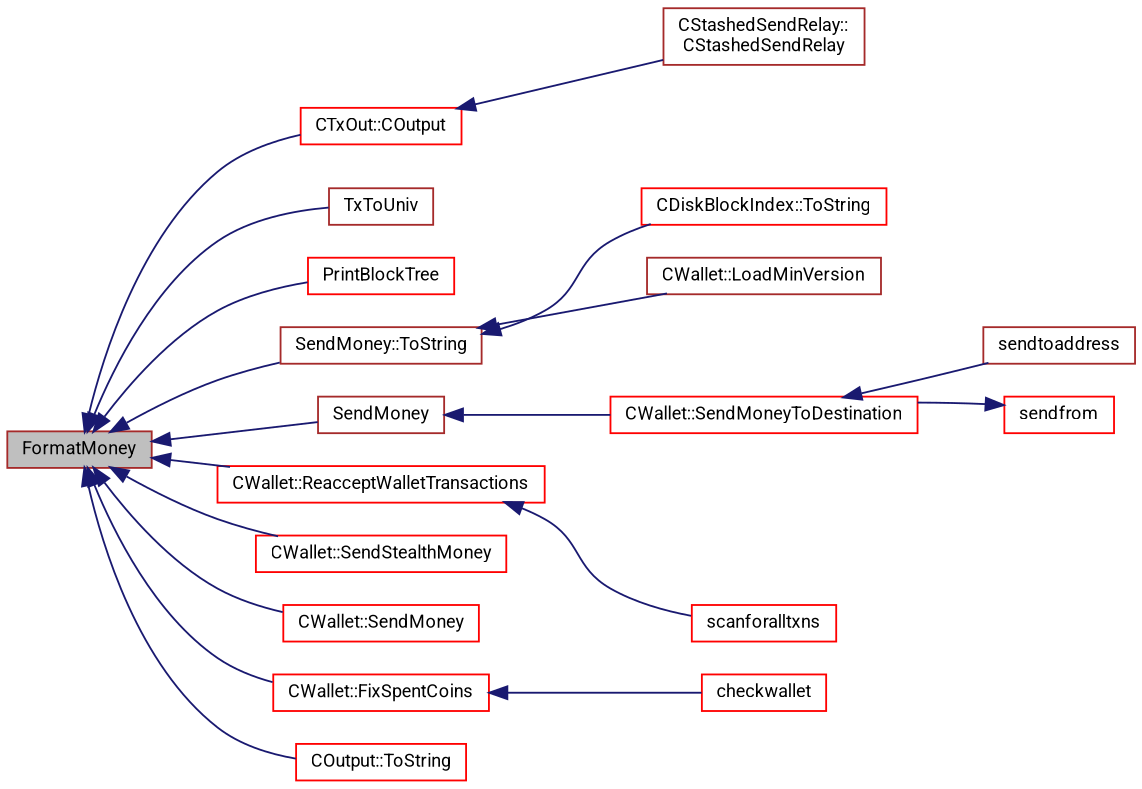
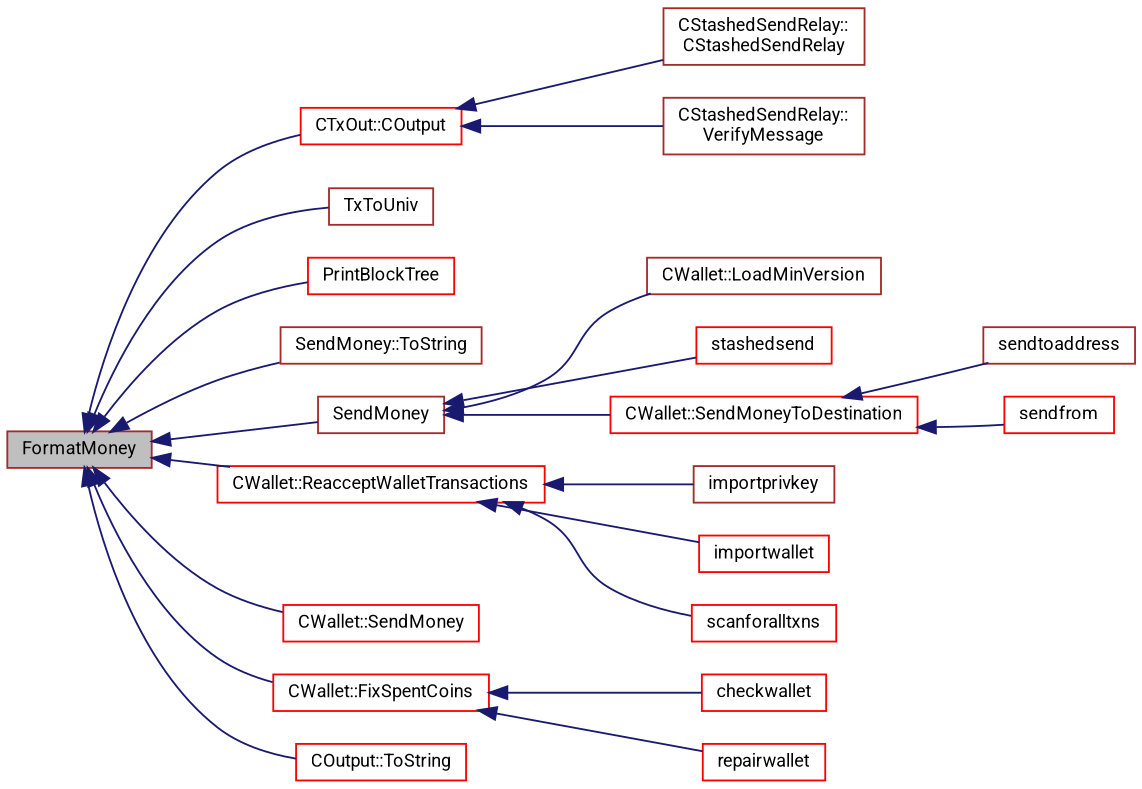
node "CStashedSendRelay:: VerifyMessage": added
node "CDiskBlockIndex::ToString": removed
edge "CWallet::LoadMinVersion" -> "SendMoney::ToString": now "CWallet::LoadMinVersion" -> "SendMoney"
node "stashedsend": added
edge "CWallet::SendMoneyToDestination" -> "sendfrom": reversed
node "importprivkey": added
node "CWallet::SendStealthMoney": removed
node "importwallet": added
node "repairwallet": added
